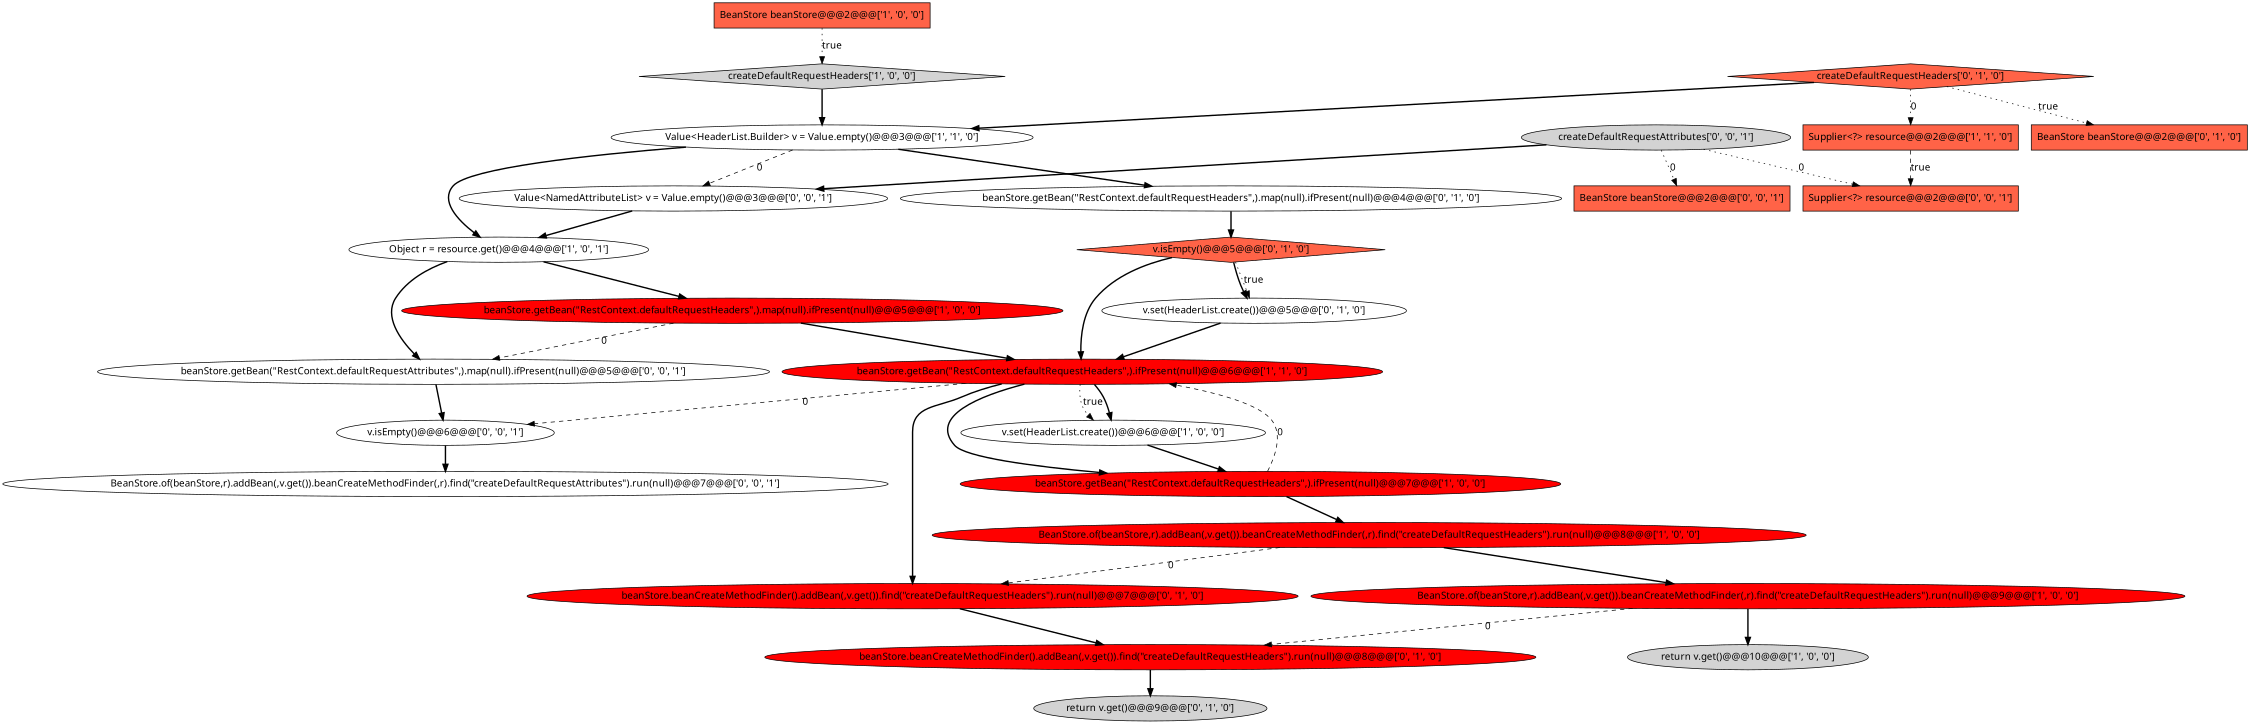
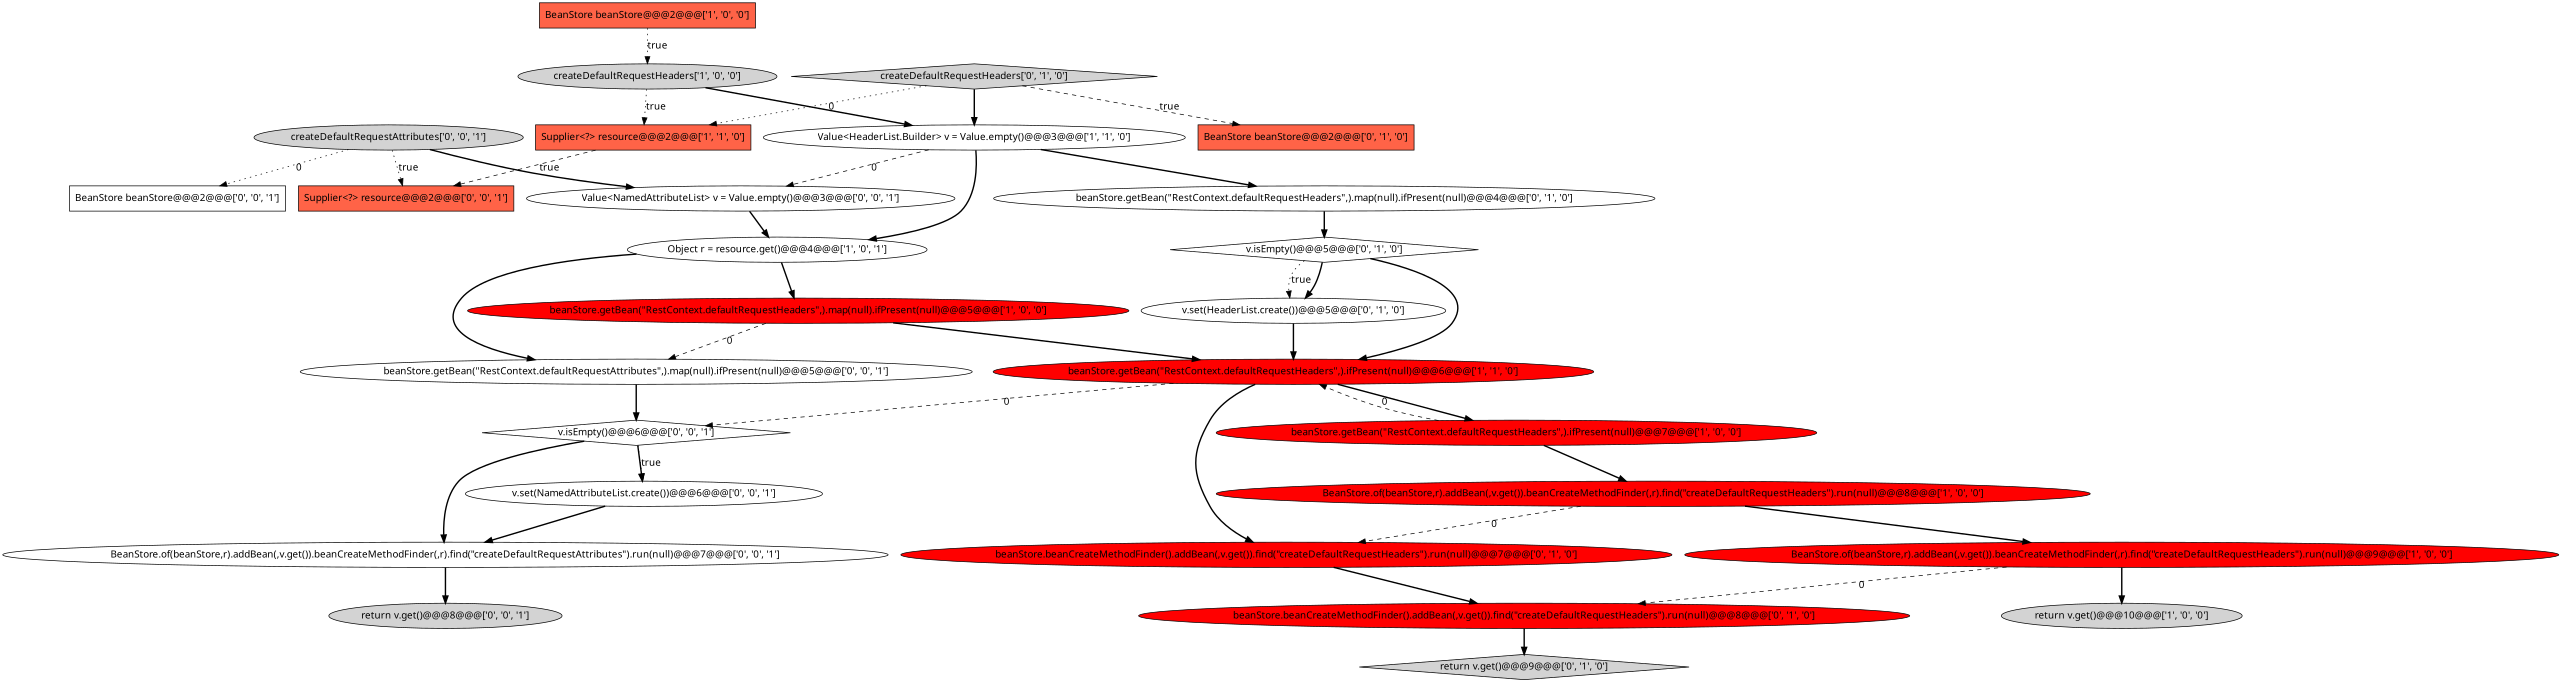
node "createDefaultRequestHeaders['1', '0', '0']": shape diamond -> ellipse
node "createDefaultRequestHeaders['0', '1', '0']": fillcolor tomato -> lightgray
edge "createDefaultRequestHeaders['1', '0', '0']" -> "Supplier<?> resource@@@2@@@['1', '1', '0']": added, label "true"
edge "createDefaultRequestHeaders['0', '1', '0']" -> "BeanStore beanStore@@@2@@@['0', '1', '0']": style dotted -> dashed
edge "createDefaultRequestAttributes['0', '0', '1']" -> "Supplier<?> resource@@@2@@@['0', '0', '1']": label "0" -> "true"
node "BeanStore beanStore@@@2@@@['0', '0', '1']": fillcolor tomato -> white
node "v.isEmpty()@@@5@@@['0', '1', '0']": fillcolor tomato -> white
node "v.isEmpty()@@@6@@@['0', '0', '1']": shape ellipse -> diamond
node "v.set(HeaderList.create())@@@6@@@['1', '0', '0']": removed
node "v.set(NamedAttributeList.create())@@@6@@@['0', '0', '1']": added
node "return v.get()@@@8@@@['0', '0', '1']": added
node "return v.get()@@@9@@@['0', '1', '0']": shape ellipse -> diamond
